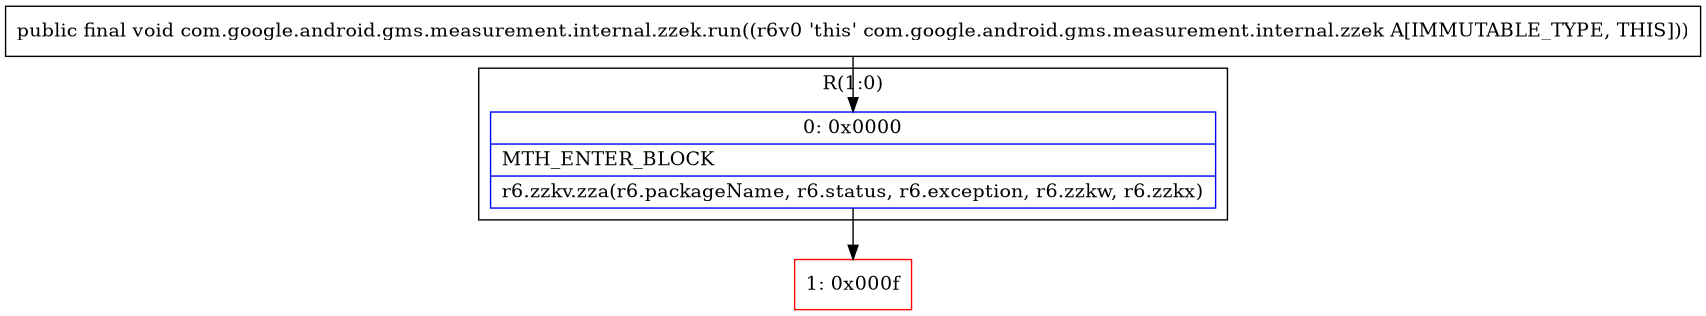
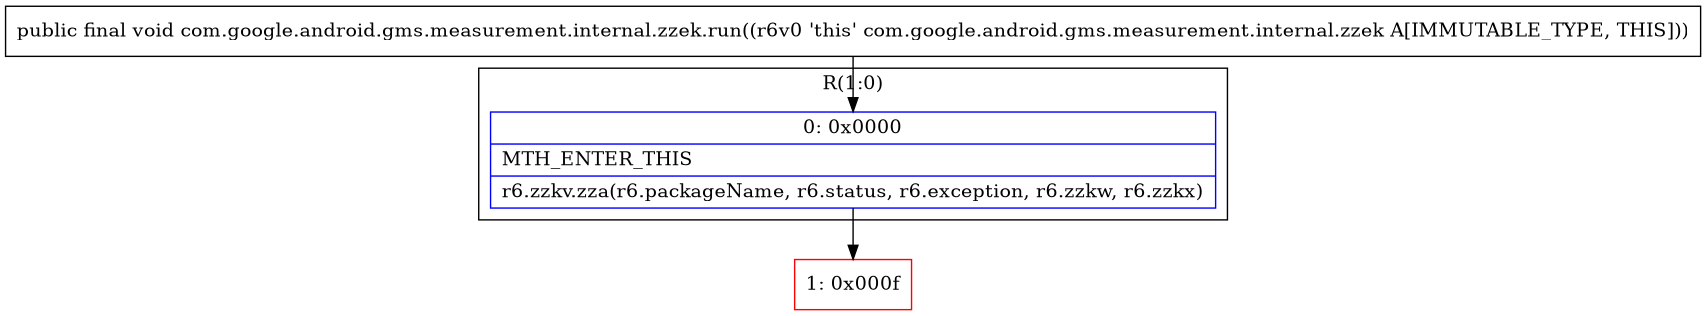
node "0: 0x0000": text "MTH_ENTER_BLOCK" -> "MTH_ENTER_THIS"
